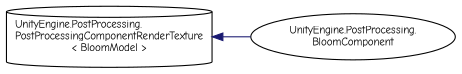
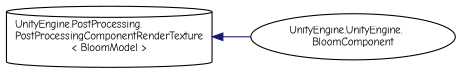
node "UnityEngine.PostProcessing. BloomComponent": label "UnityEngine.PostProcessing. BloomComponent" -> "UnityEngine.UnityEngine. BloomComponent"
